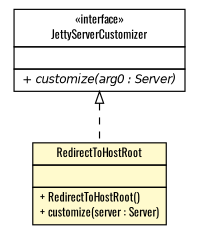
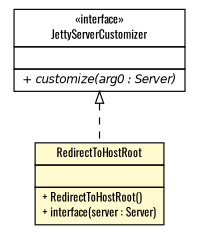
node "RedirectToHostRoot": text "+ customize(server : Server)" -> "+ interface(server : Server)"
